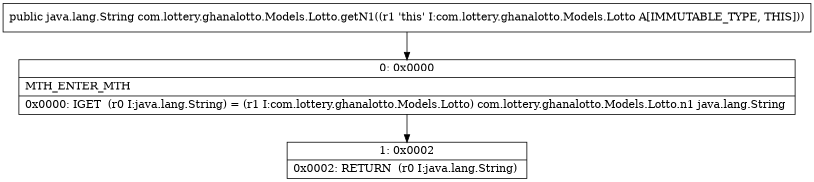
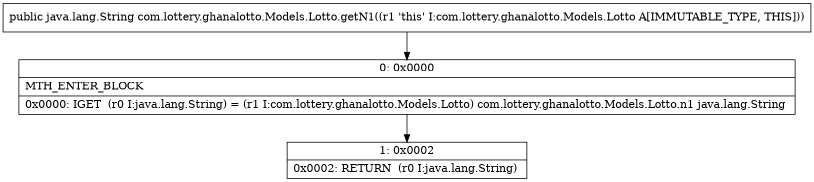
node "0: 0x0000": text "MTH_ENTER_MTH" -> "MTH_ENTER_BLOCK"
